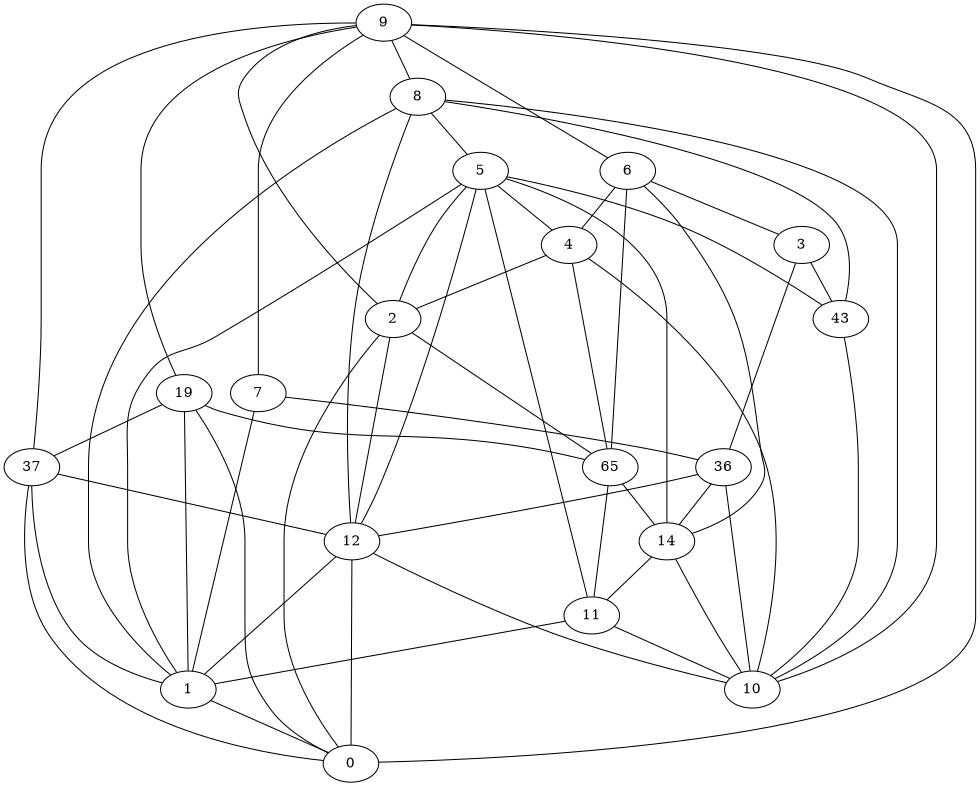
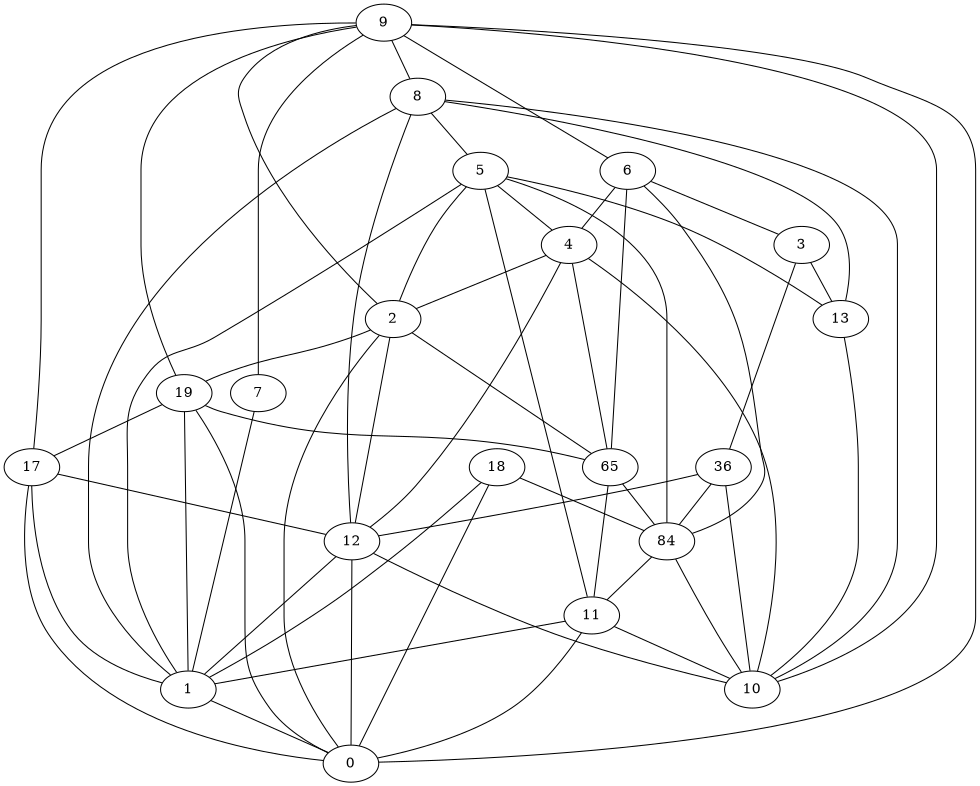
node "43": label "43" -> "13"
edge "2" -- "19": added
edge "5" -- "12": now "4" -- "12"
edge "7" -- "36": removed
node "37": label "37" -> "17"
node "18": added
node "14": label "14" -> "84"
edge "11" -- "0": added
